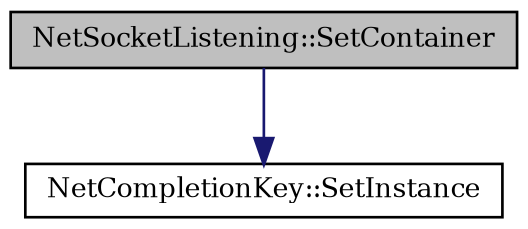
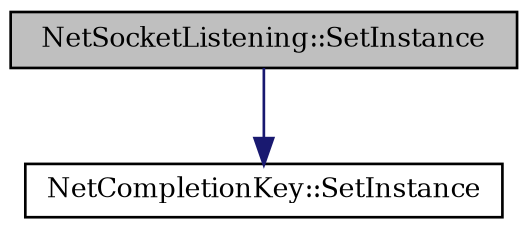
node "NetSocketListening::SetContainer": label "NetSocketListening::SetContainer" -> "NetSocketListening::SetInstance"
